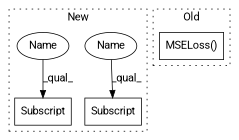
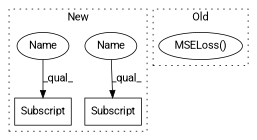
node "MSELoss()": shape box -> ellipse
